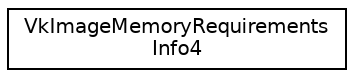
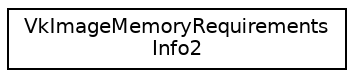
node "VkImageMemoryRequirements Info4": label "VkImageMemoryRequirements Info4" -> "VkImageMemoryRequirements Info2"
